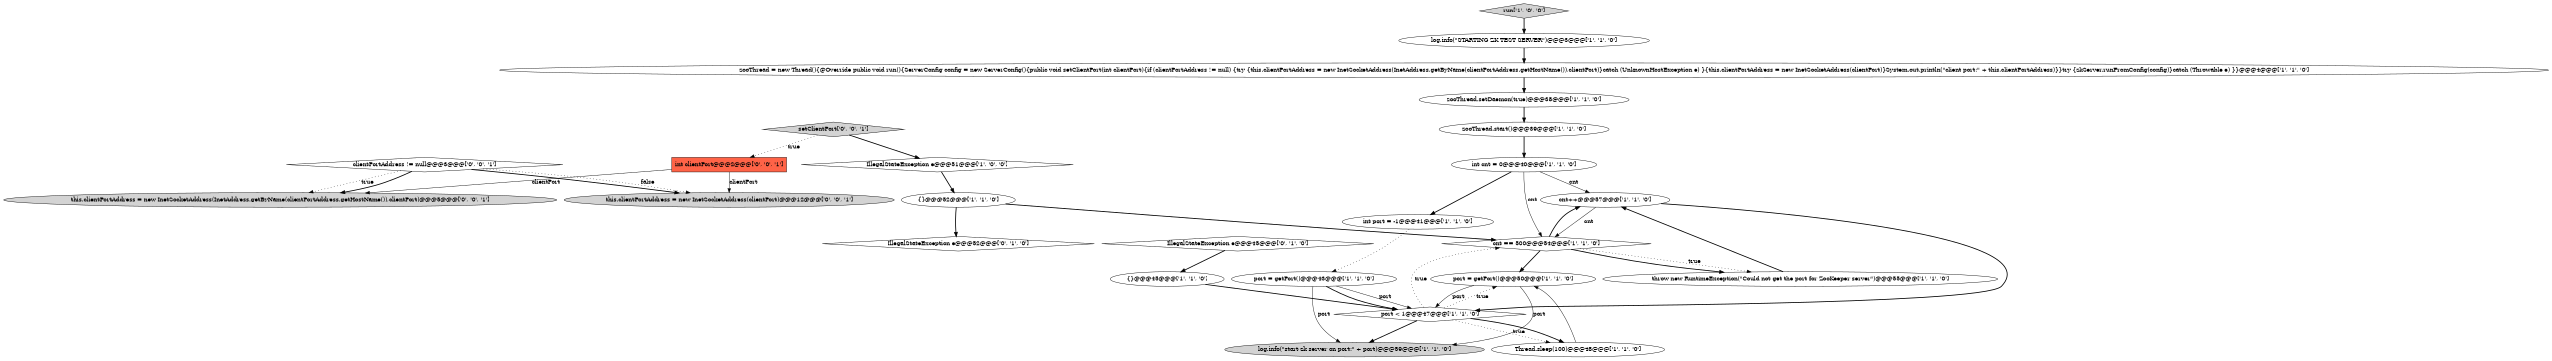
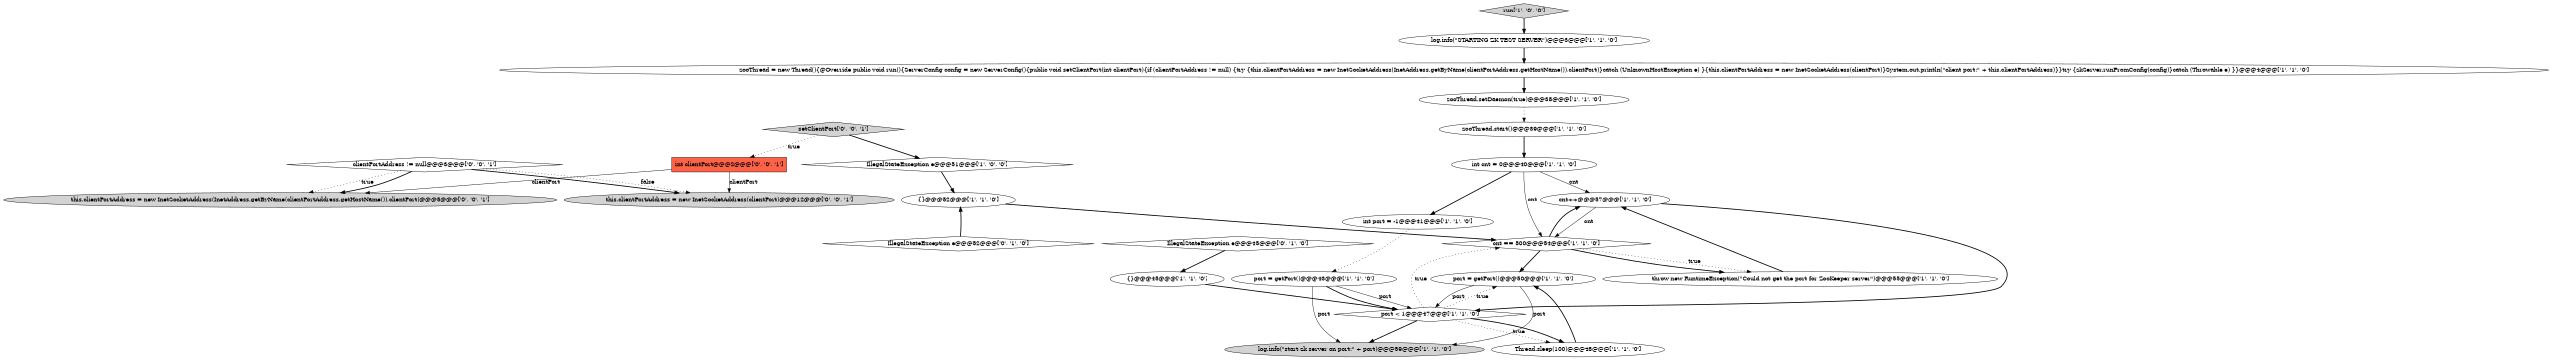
edge "zooThread.setDaemon(true)@@@38@@@['1', '1', '0']" -> "zooThread.start()@@@39@@@['1', '1', '0']": style bold -> dotted
edge "{}@@@52@@@['1', '1', '0']" -> "IllegalStateException e@@@52@@@['0', '1', '0']": reversed
edge "Thread.sleep(100)@@@48@@@['1', '1', '0']" -> "port = getPort()@@@50@@@['1', '1', '0']": style solid -> bold
